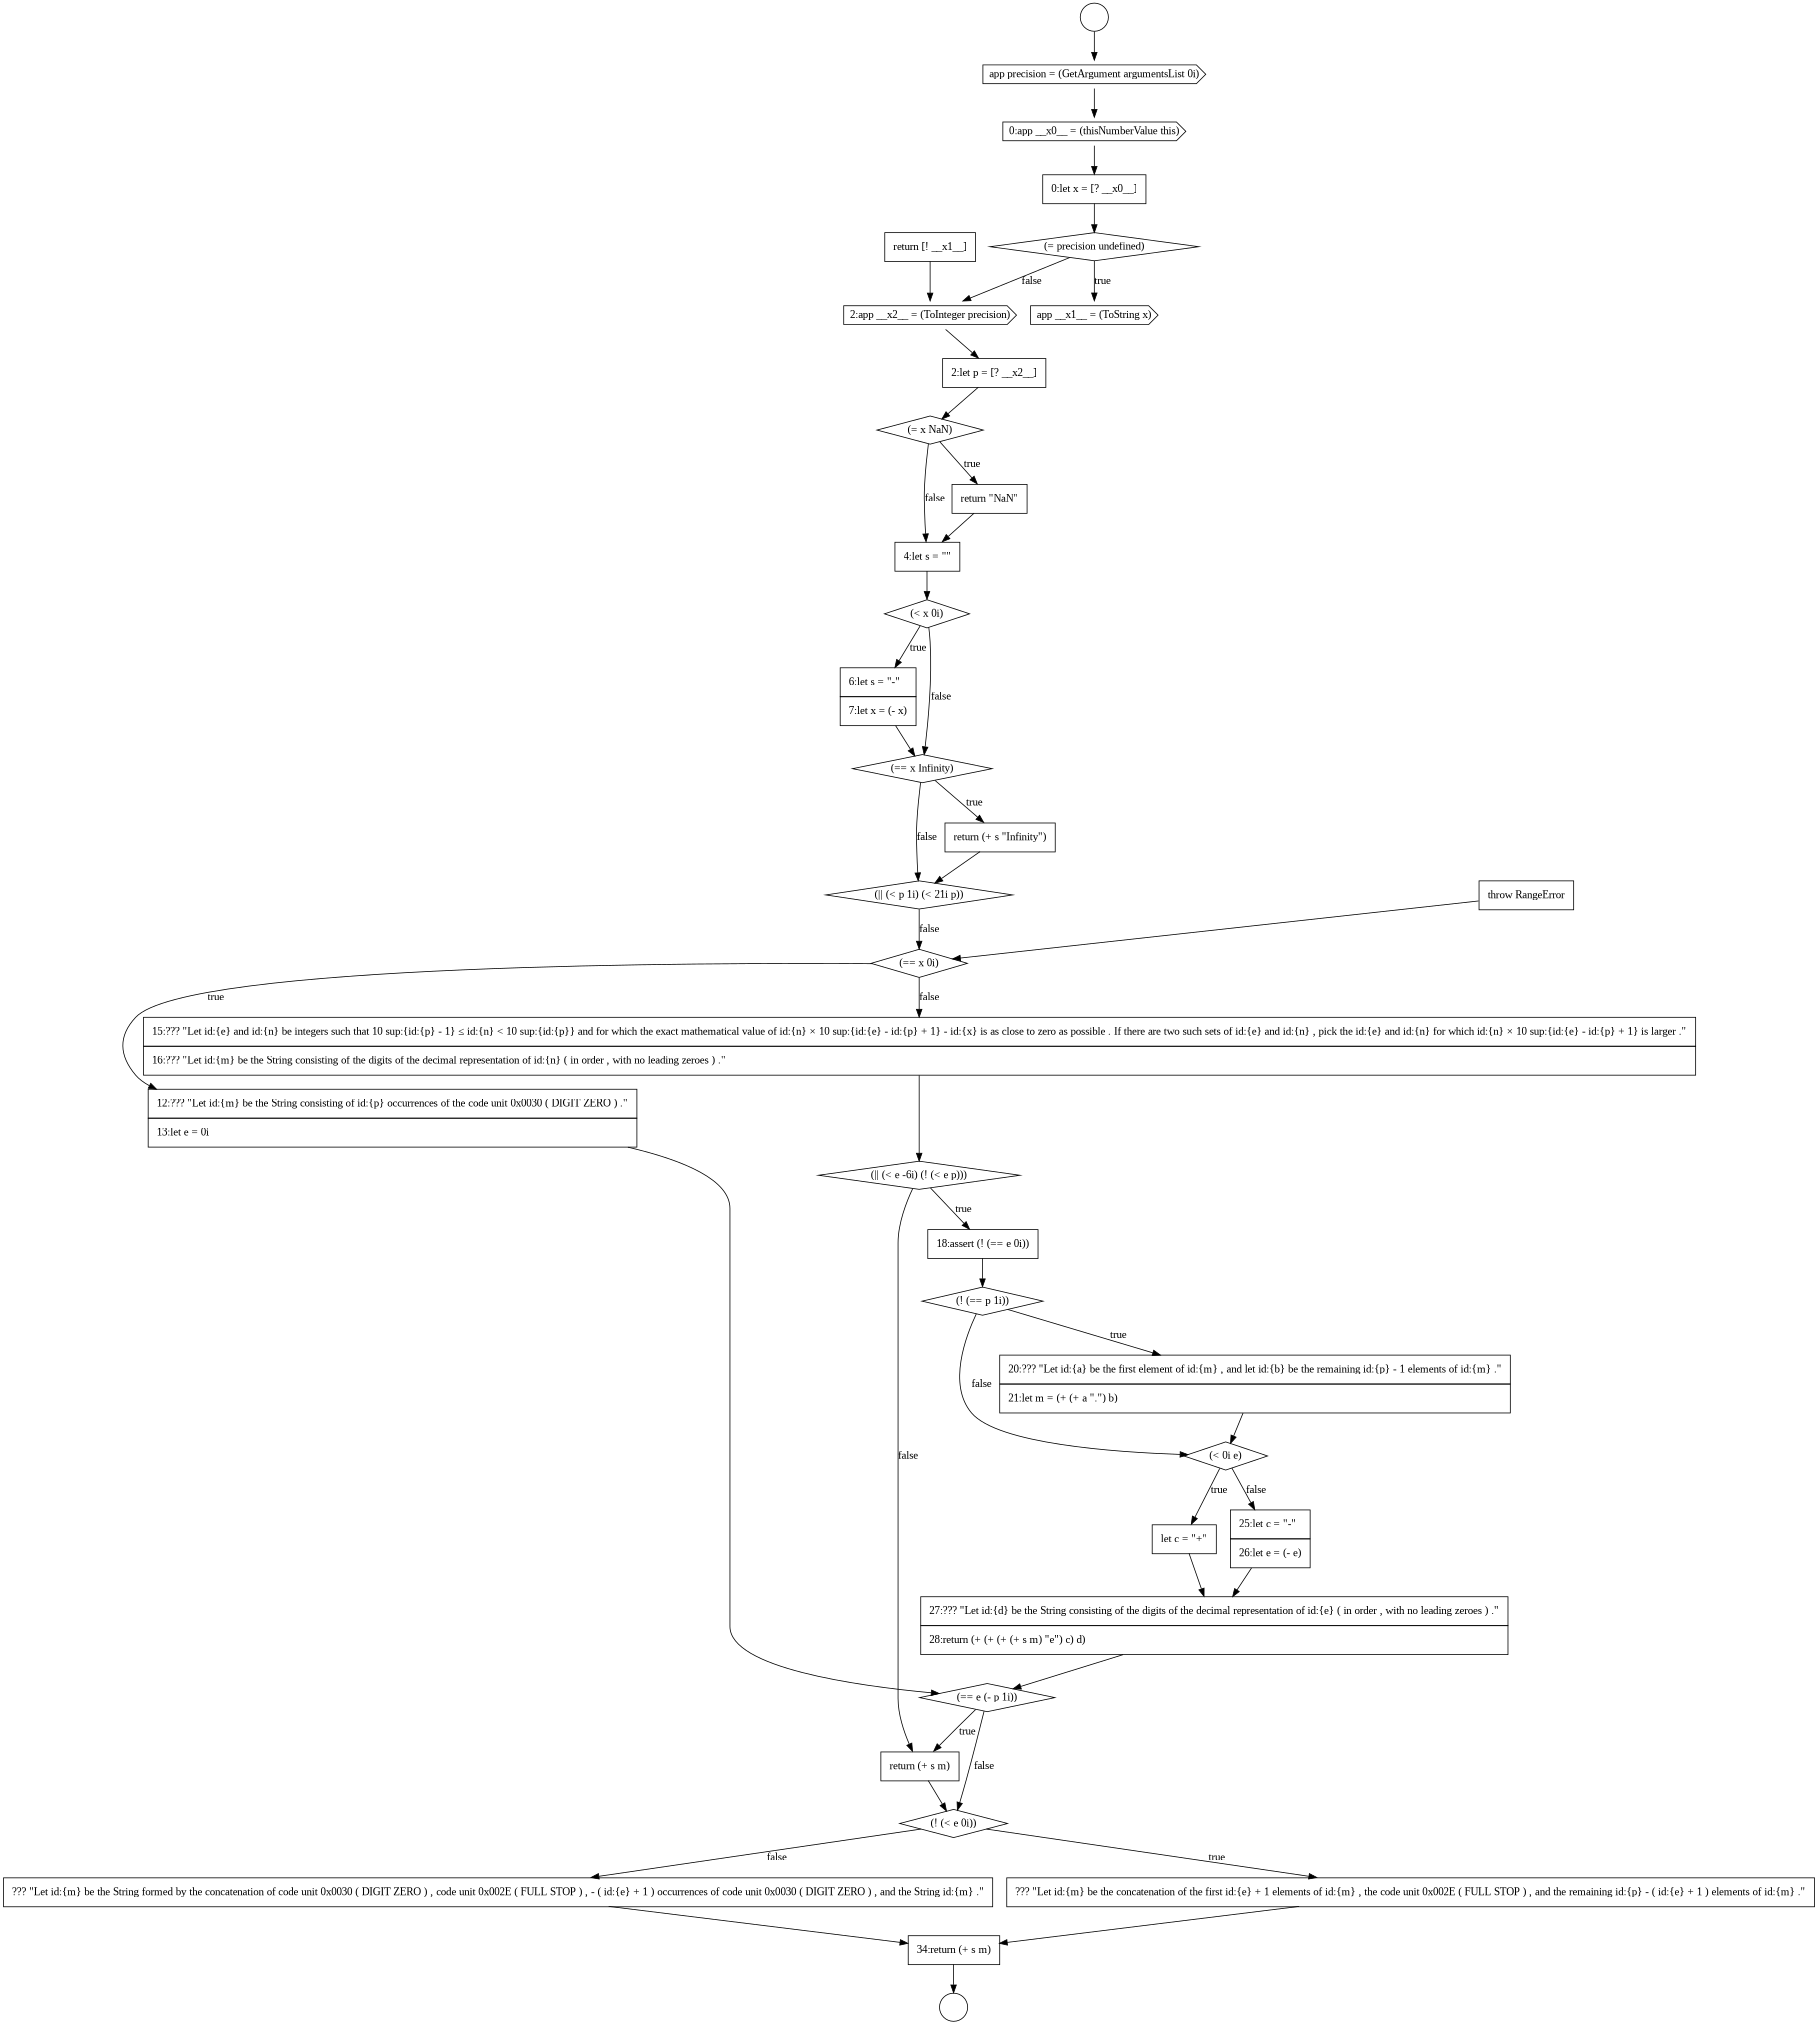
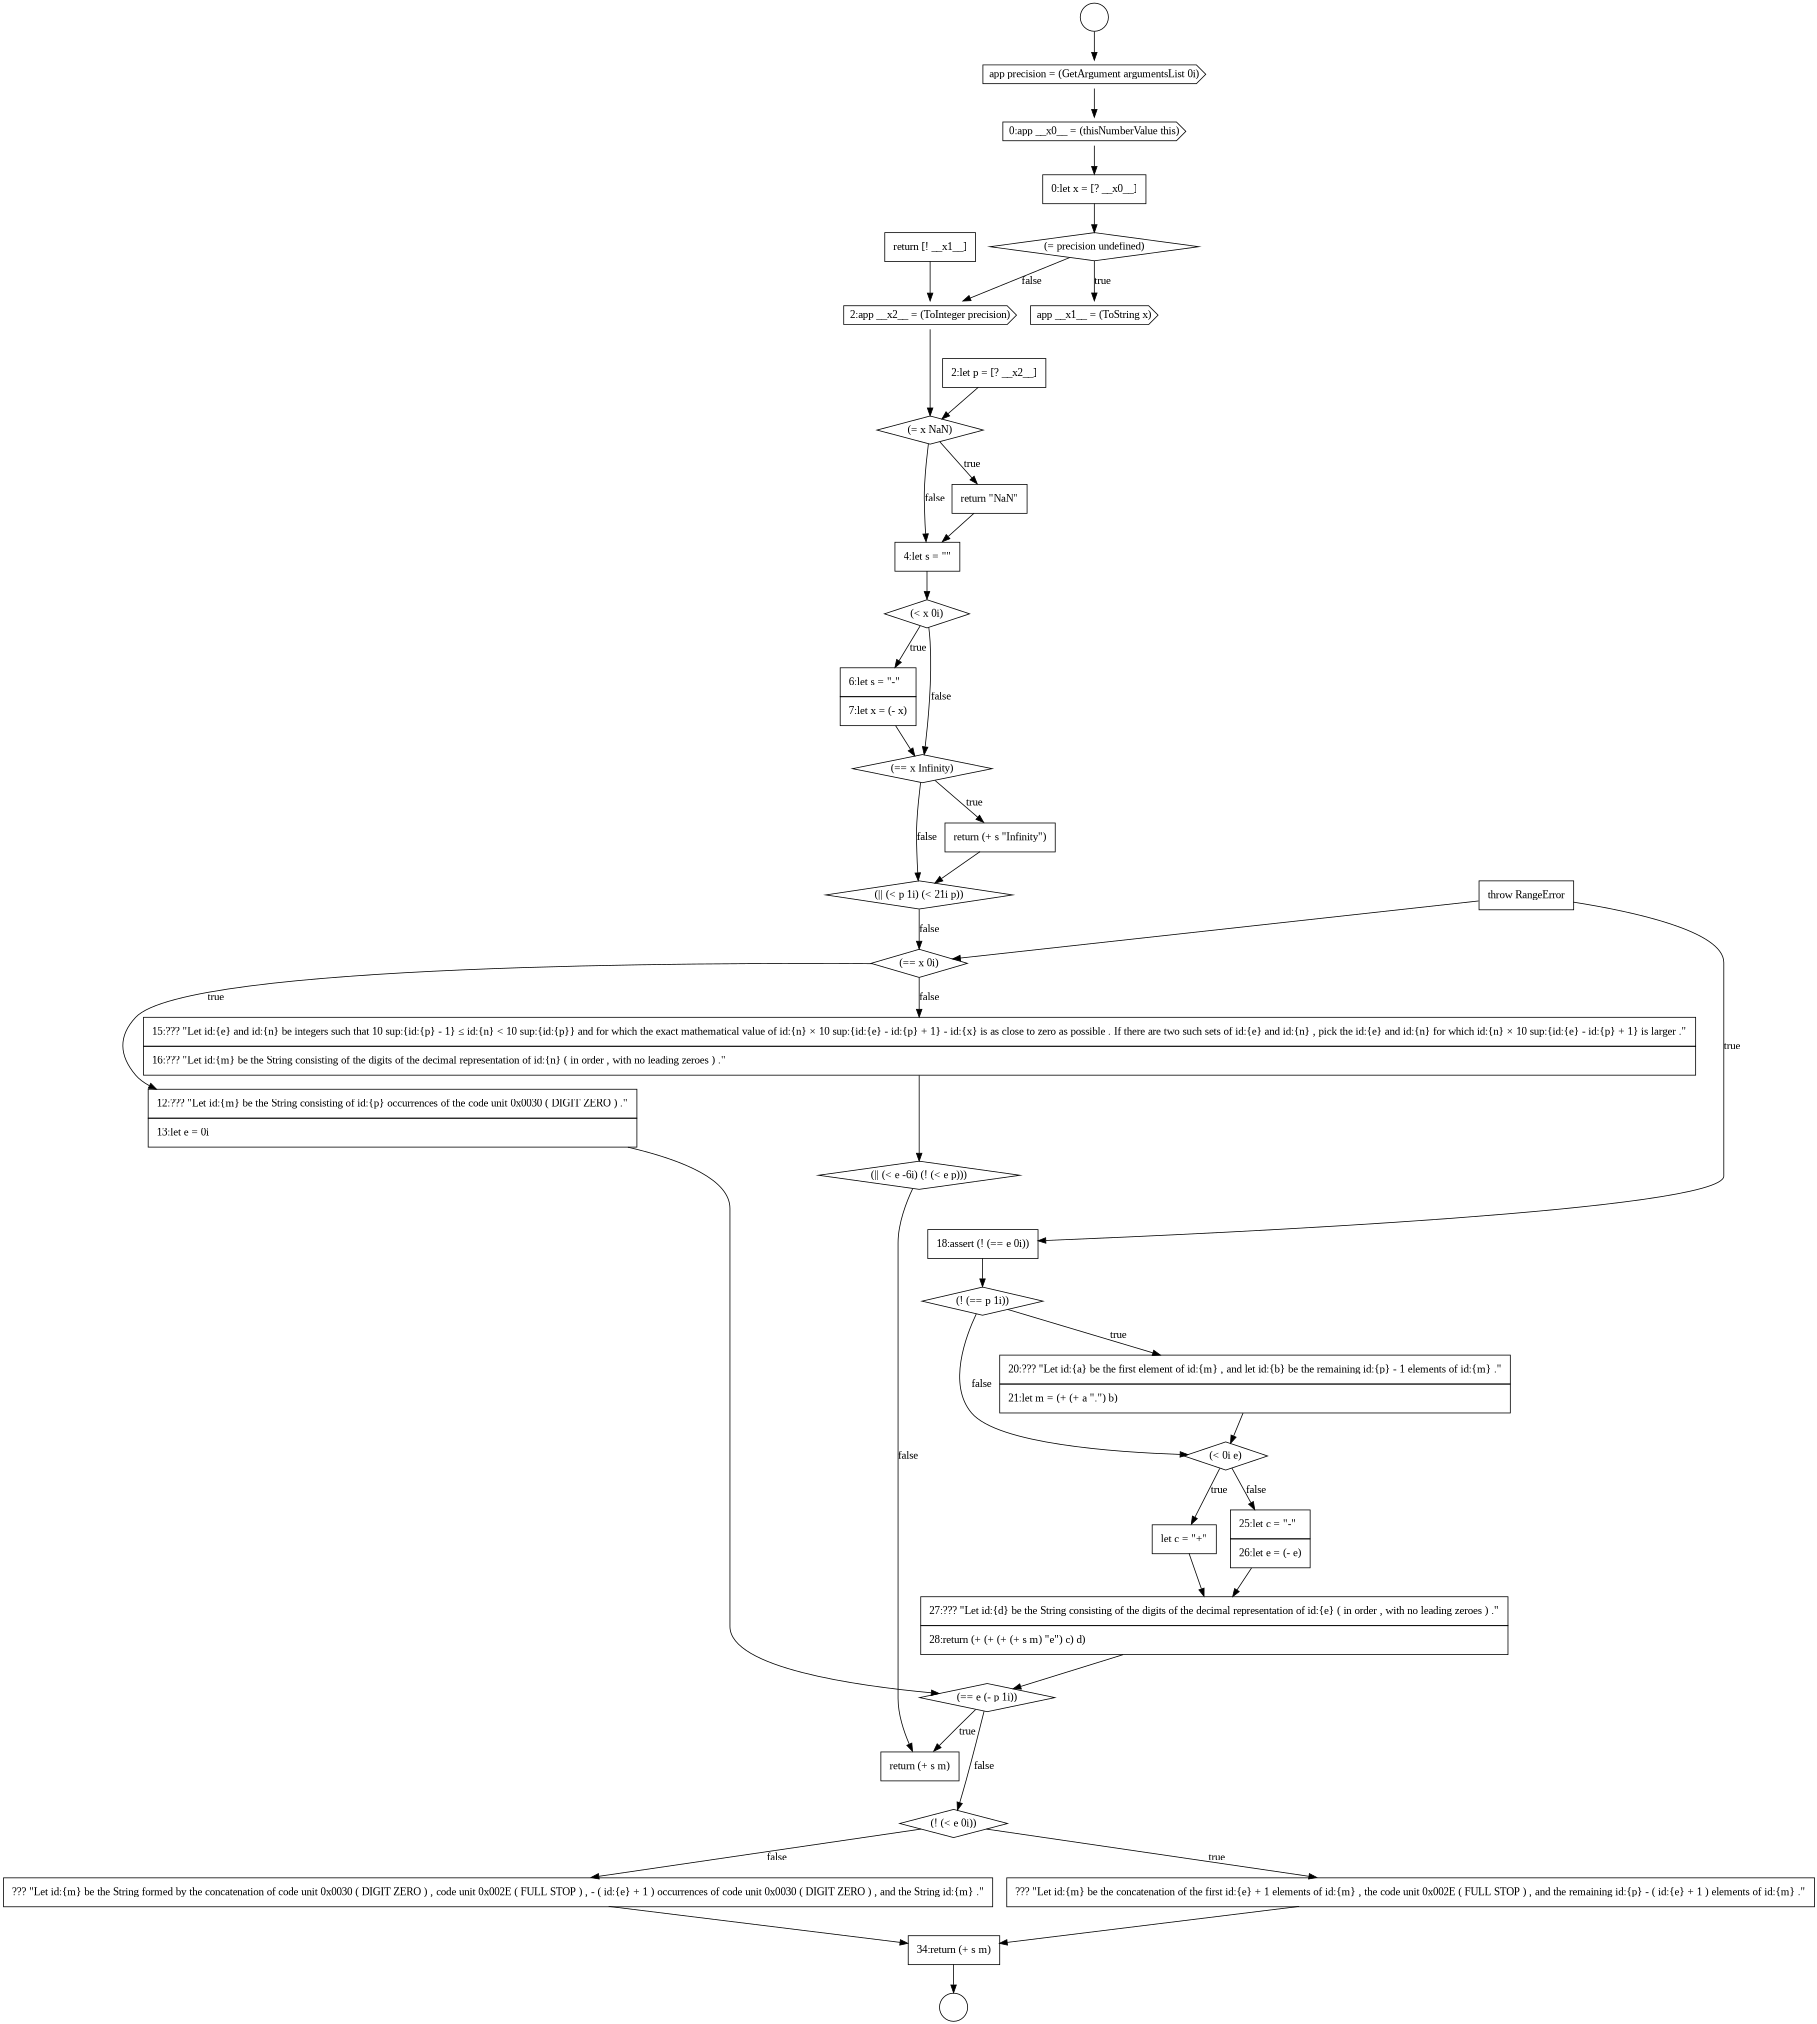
edge "2:app __x2__ = (ToInteger precision)" -> "2:let p = [? __x2__]": now "2:app __x2__ = (ToInteger precision)" -> "(= x NaN)"
edge "(|| (< e -6i) (! (< e p)))" -> "18:assert (! (== e 0i))": now "throw RangeError" -> "18:assert (! (== e 0i))"
edge "return (+ s m)" -> "(! (< e 0i))": removed
